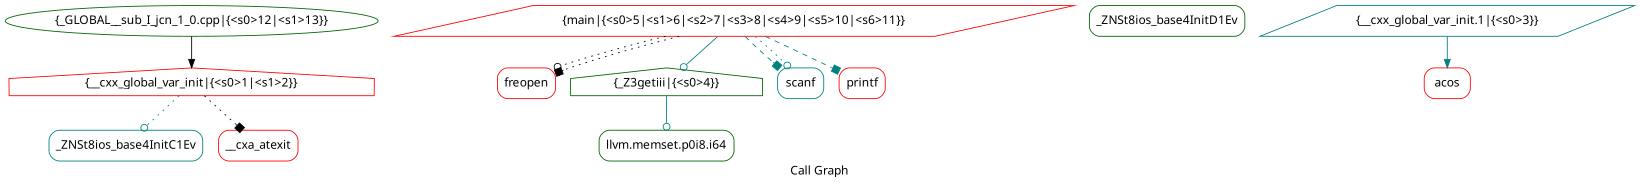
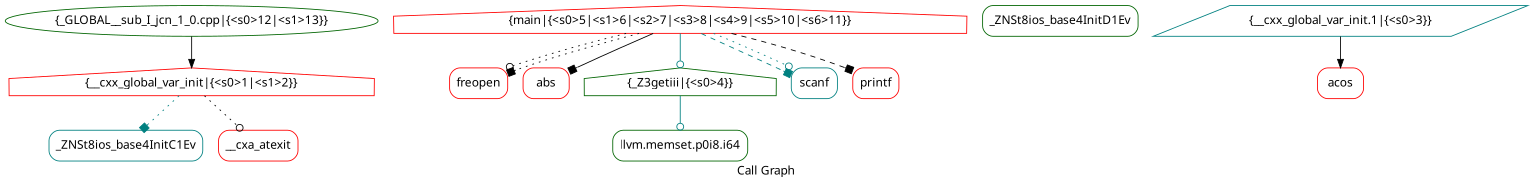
node "{main|{<s0>5|<s1>6|<s2>7|<s3>8|<s4>9|<s5>10|<s6>11}}": shape parallelogram -> house
edge "{__cxx_global_var_init.1|{<s0>3}}" -> "acos": color teal -> black
edge "{main|{<s0>5|<s1>6|<s2>7|<s3>8|<s4>9|<s5>10|<s6>11}}" -> "printf": color teal -> black
node "abs": added
edge "{__cxx_global_var_init|{<s0>1|<s1>2}}" -> "__cxa_atexit": arrowhead box -> odot
edge "{__cxx_global_var_init|{<s0>1|<s1>2}}" -> "_ZNSt8ios_base4InitC1Ev": arrowhead odot -> box
